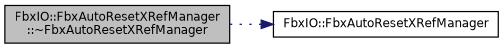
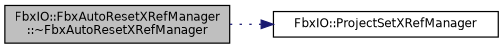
node "FbxIO::FbxAutoResetXRefManager": label "FbxIO::FbxAutoResetXRefManager" -> "FbxIO::ProjectSetXRefManager"
